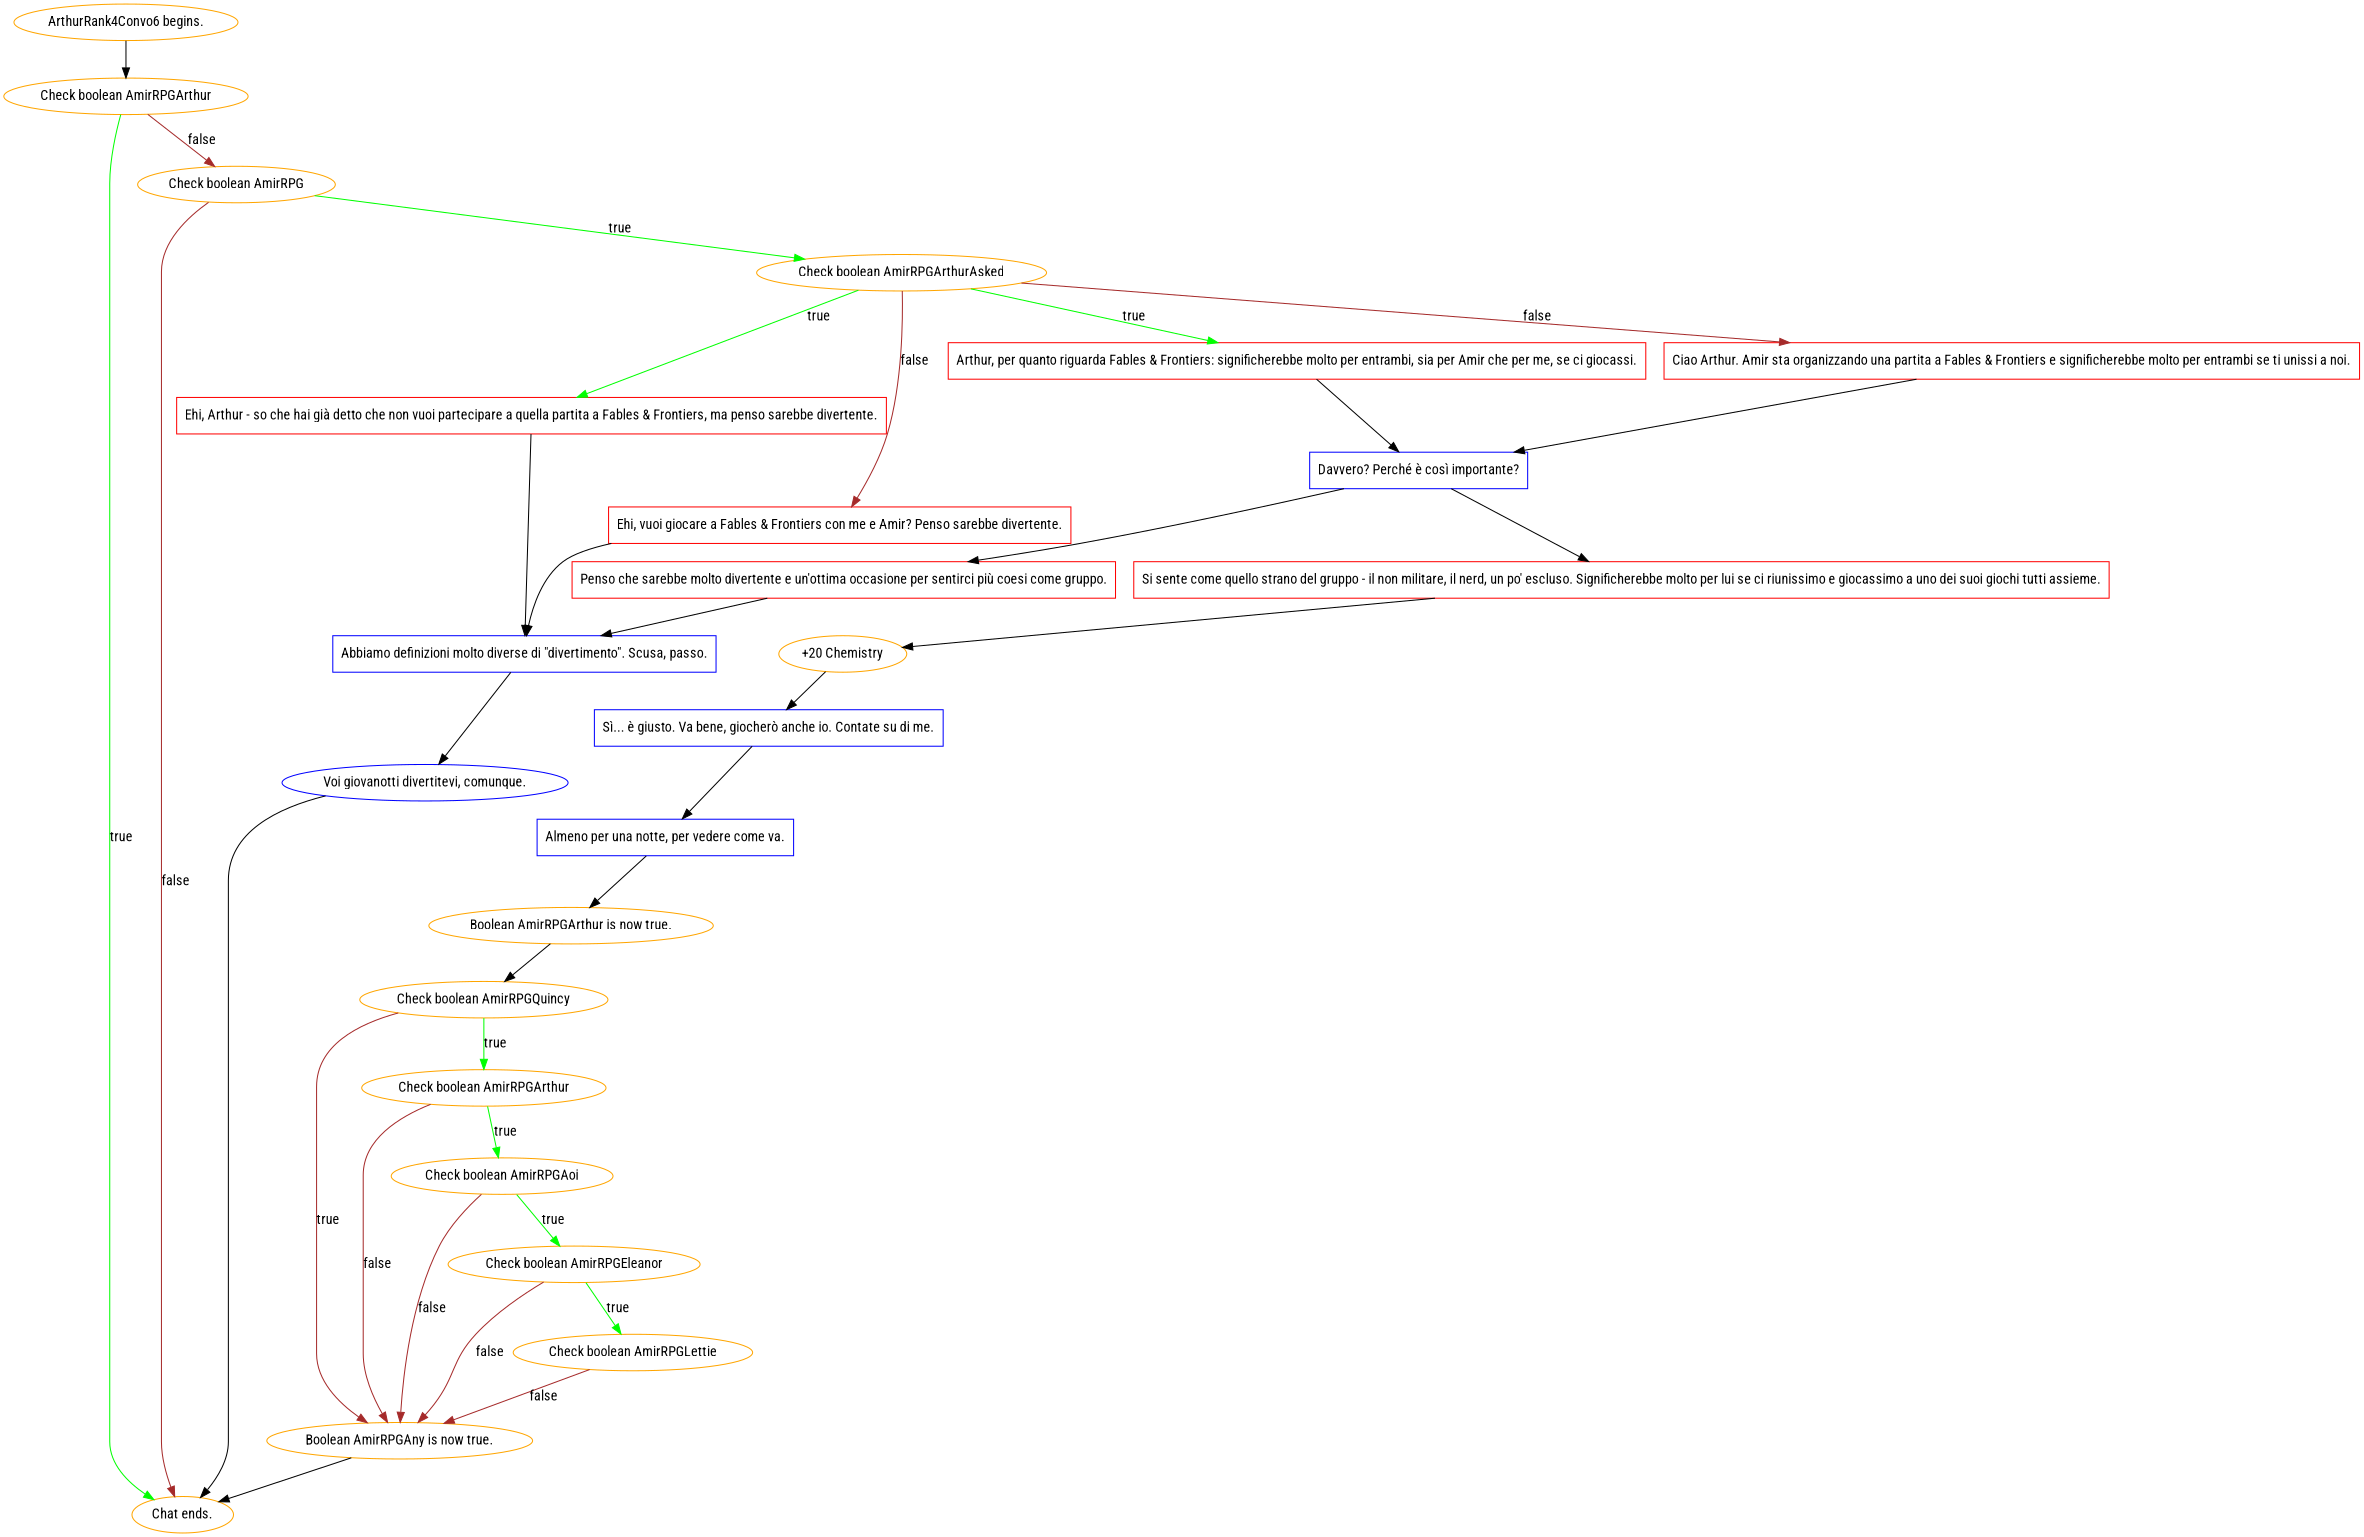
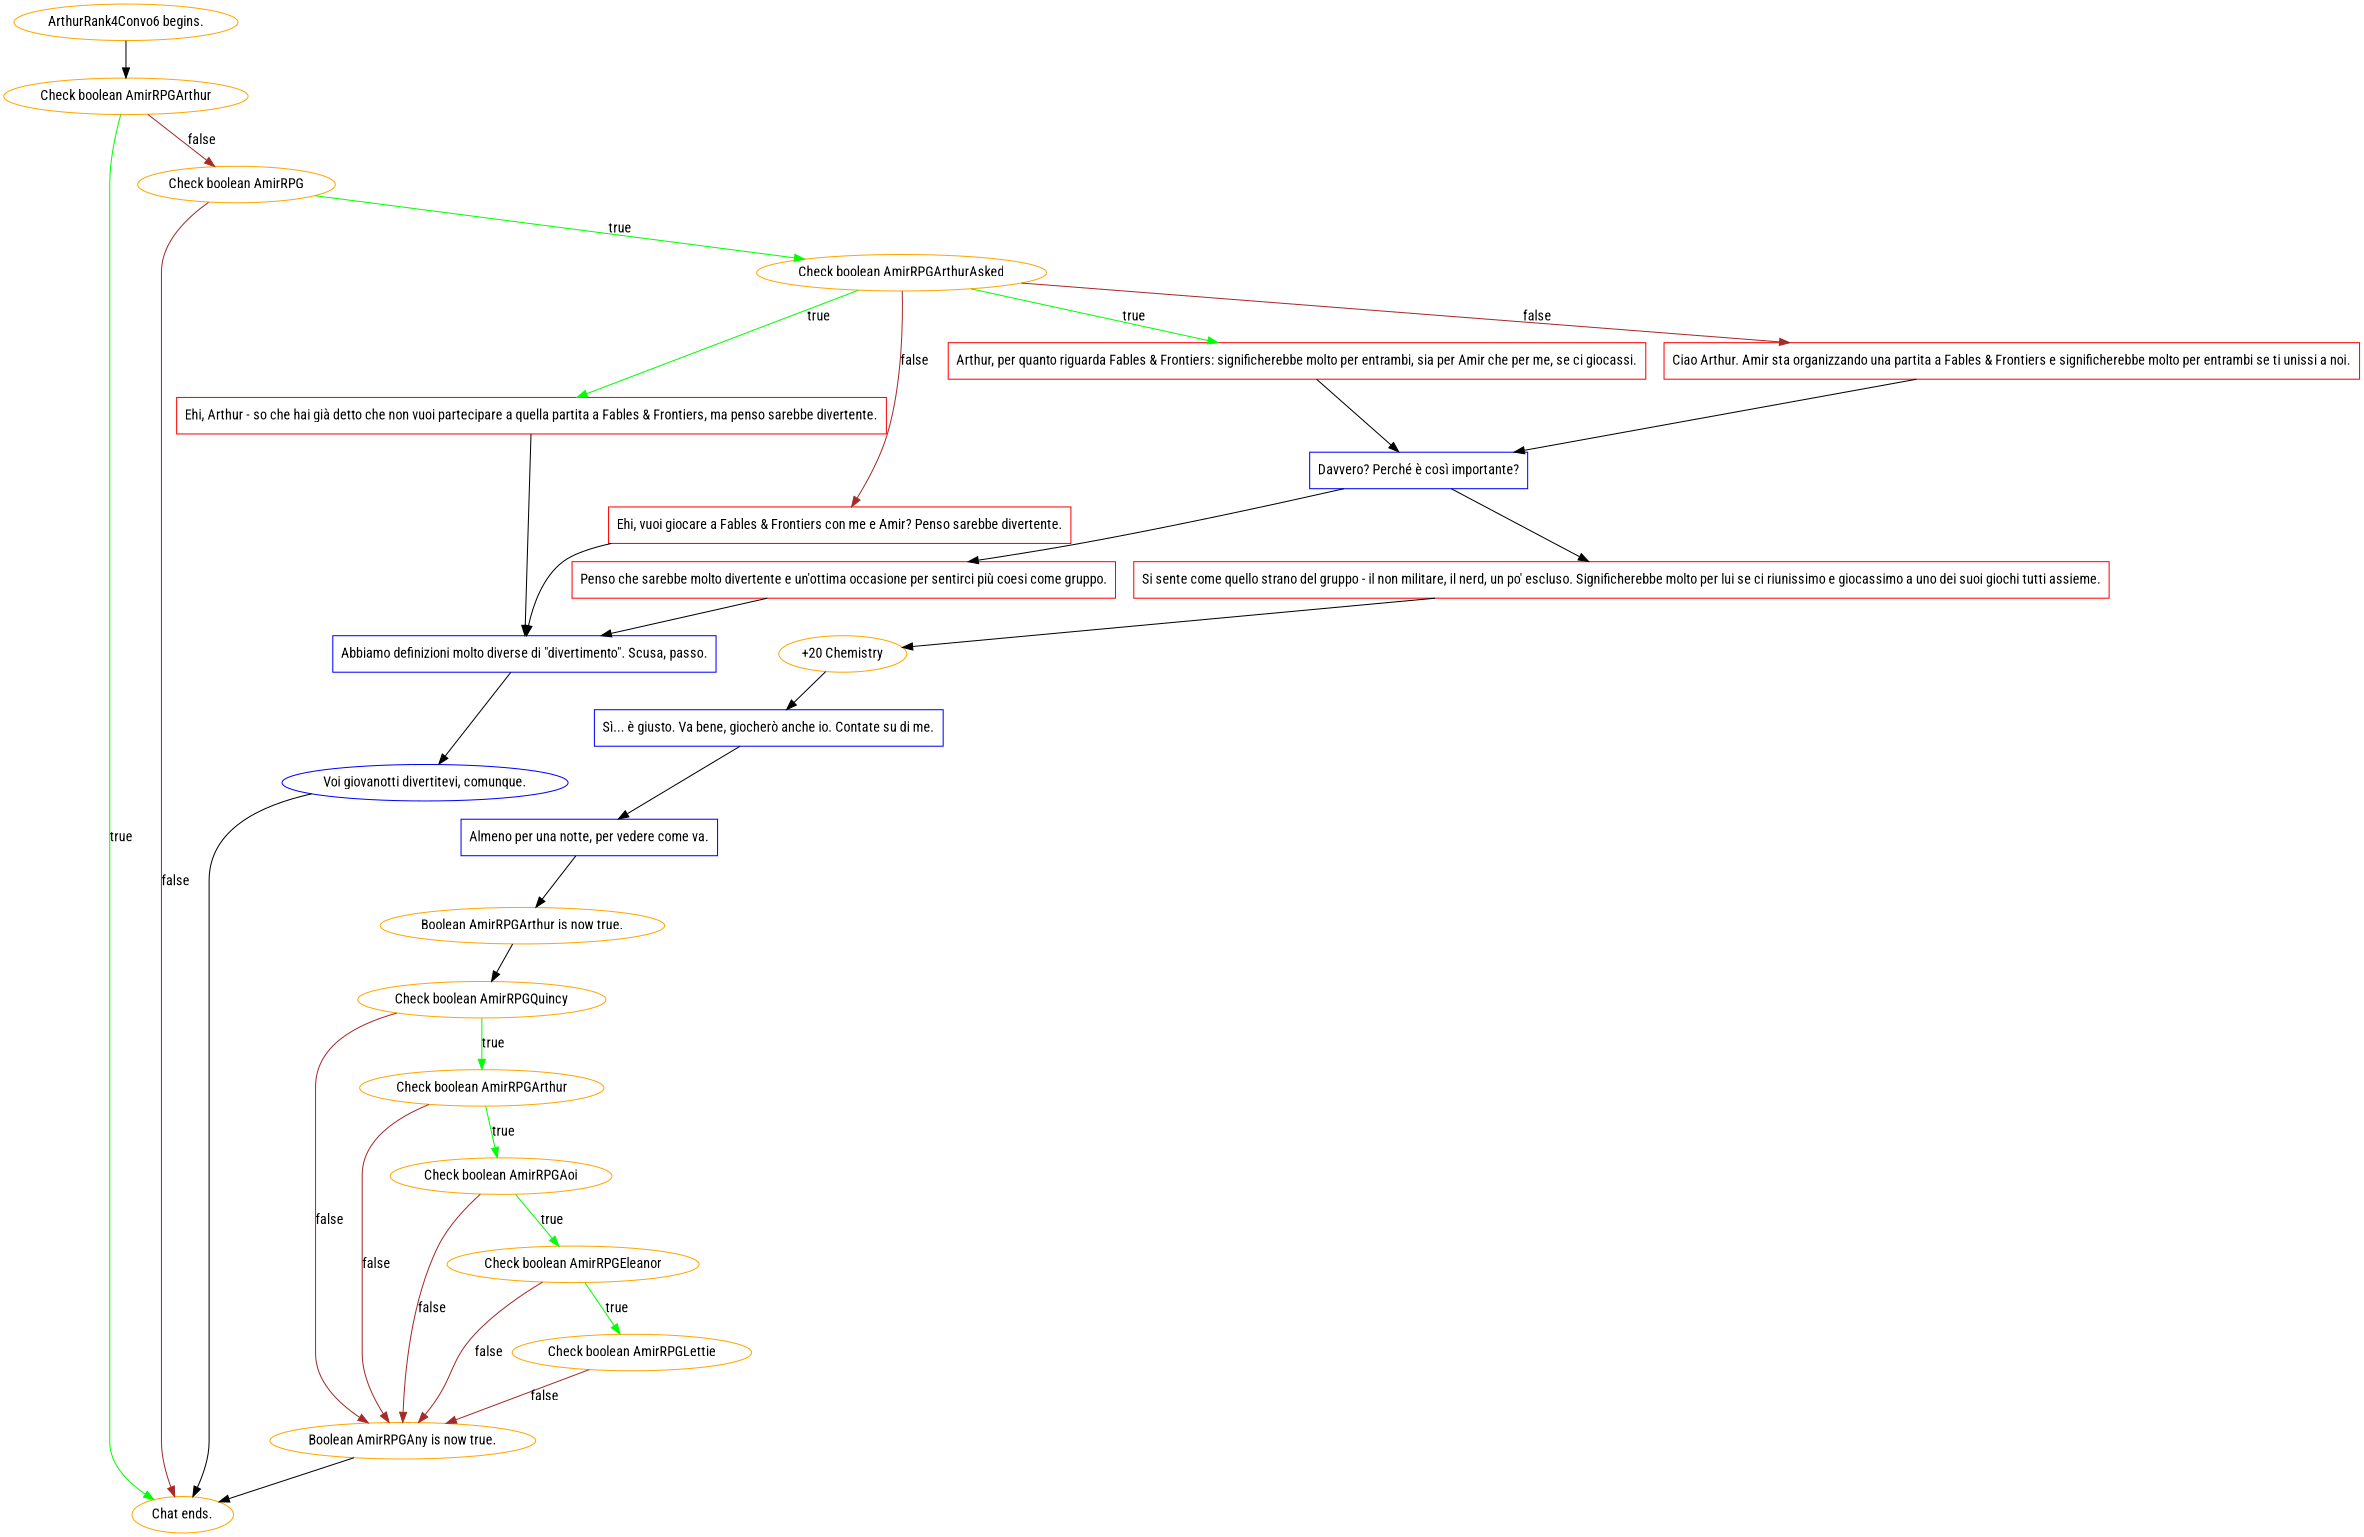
edge "Check boolean AmirRPGQuincy" -> "Boolean AmirRPGAny is now true.": label "true" -> "false"
